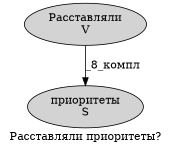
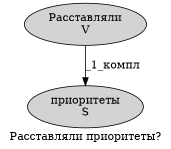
edge "Расставляли V" -> "приоритеты S": label "_8_компл" -> "_1_компл"
